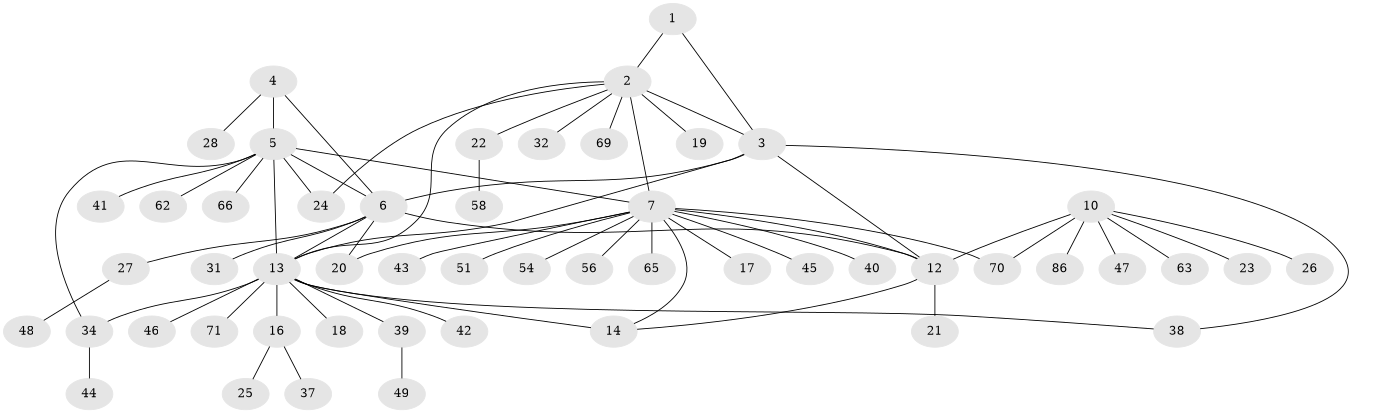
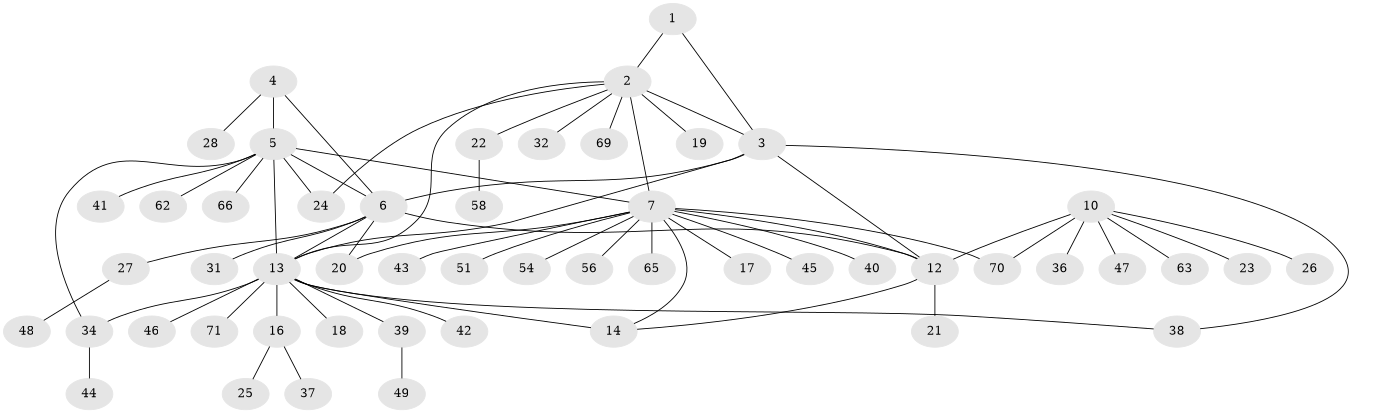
node "86": label "86" -> "36"
